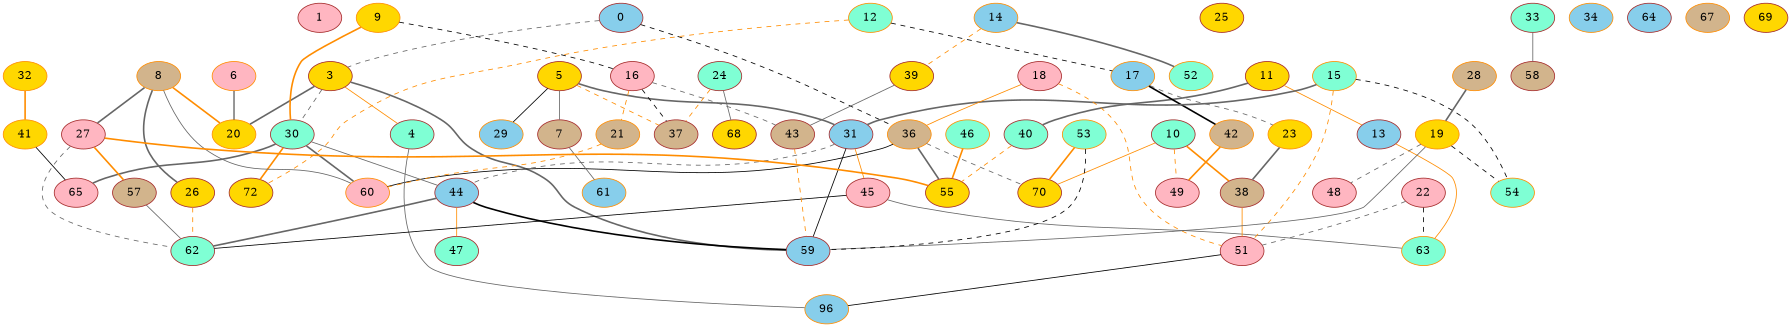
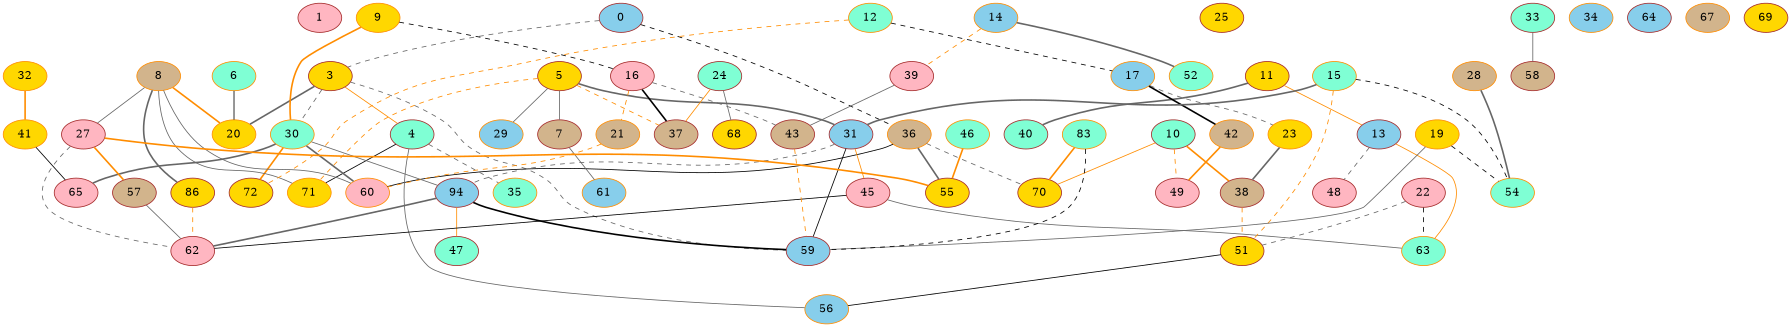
node "6": fillcolor lightpink -> aquamarine
node "39": fillcolor gold -> lightpink
node "18": removed
edge "8" -- "27": style bold -> solid
edge "5" -- "29": color black -> gray40
edge "16" -- "37": style dashed -> bold
edge "28" -- "19": now "28" -- "54"
edge "24" -- "37": style dashed -> solid
node "30": color brown -> darkorange
node "53": label "53" -> "83"
edge "19" -- "48": now "13" -- "48"
edge "40" -- "55": removed
edge "3" -- "59": style bold -> dashed
node "26": label "26" -> "86"
node "71": added
node "44": label "44" -> "94"
node "35": added
edge "38" -- "51": style solid -> dashed
node "62": fillcolor aquamarine -> lightpink
node "51": fillcolor lightpink -> gold
node "96": label "96" -> "56"
